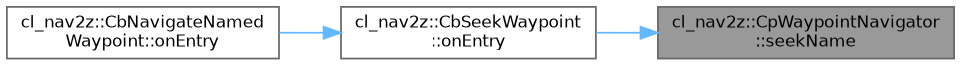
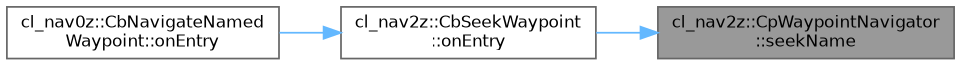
node "cl_nav2z::CbNavigateNamed Waypoint::onEntry": label "cl_nav2z::CbNavigateNamed Waypoint::onEntry" -> "cl_nav0z::CbNavigateNamed Waypoint::onEntry"
